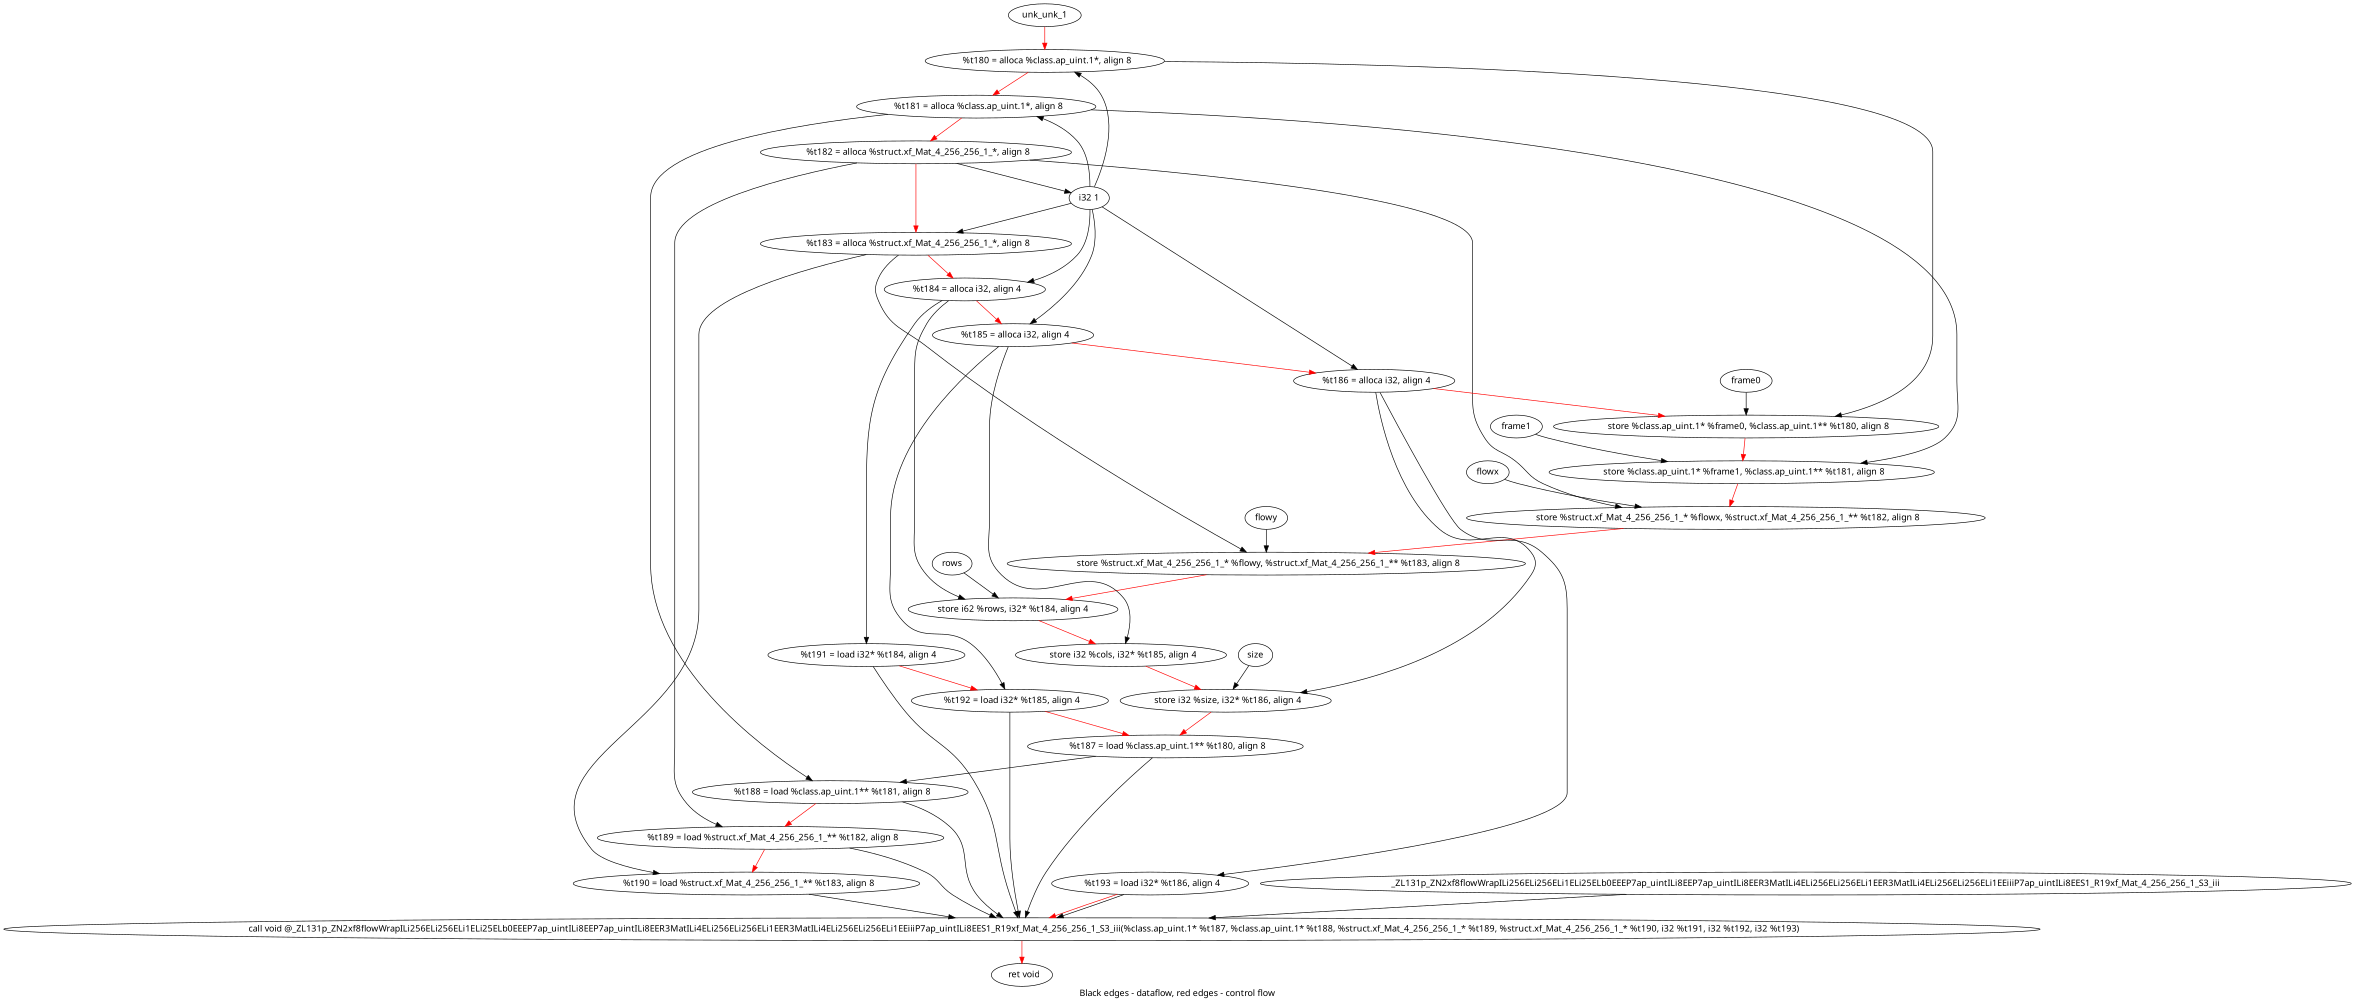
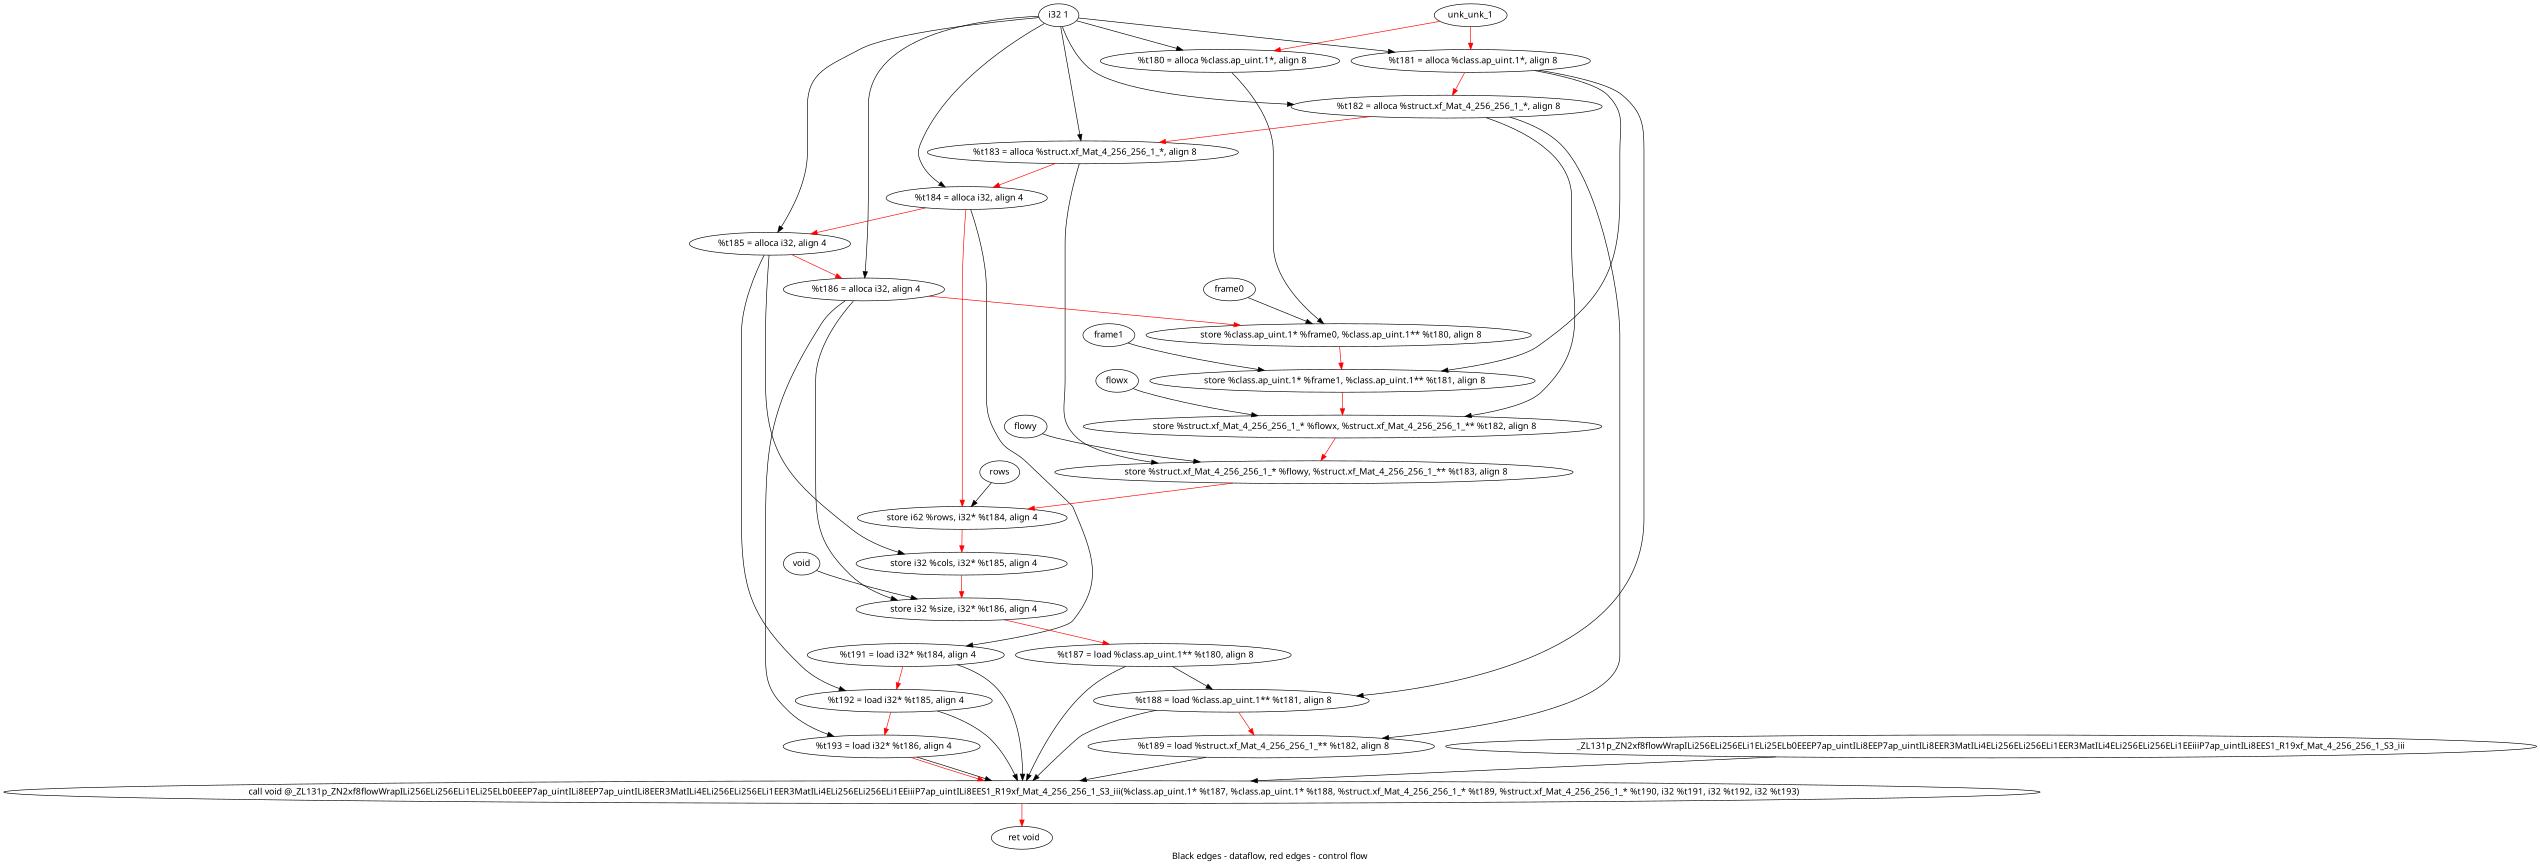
edge "%t180 = alloca %class.ap_uint.1*, align 8" -> "%t181 = alloca %class.ap_uint.1*, align 8": now "unk_unk_1" -> "%t181 = alloca %class.ap_uint.1*, align 8"
edge "%t182 = alloca %struct.xf_Mat_4_256_256_1_*, align 8" -> "i32 1": reversed
edge "%t184 = alloca i32, align 4" -> "store i62 %rows, i32* %t184, align 4": color black -> red
node "size": label "size" -> "void"
edge "%t192 = load i32* %t185, align 4" -> "%t187 = load %class.ap_uint.1** %t180, align 8": now "%t192 = load i32* %t185, align 4" -> "%t193 = load i32* %t186, align 4"
node "%t190 = load %struct.xf_Mat_4_256_256_1_** %t183, align 8": removed
